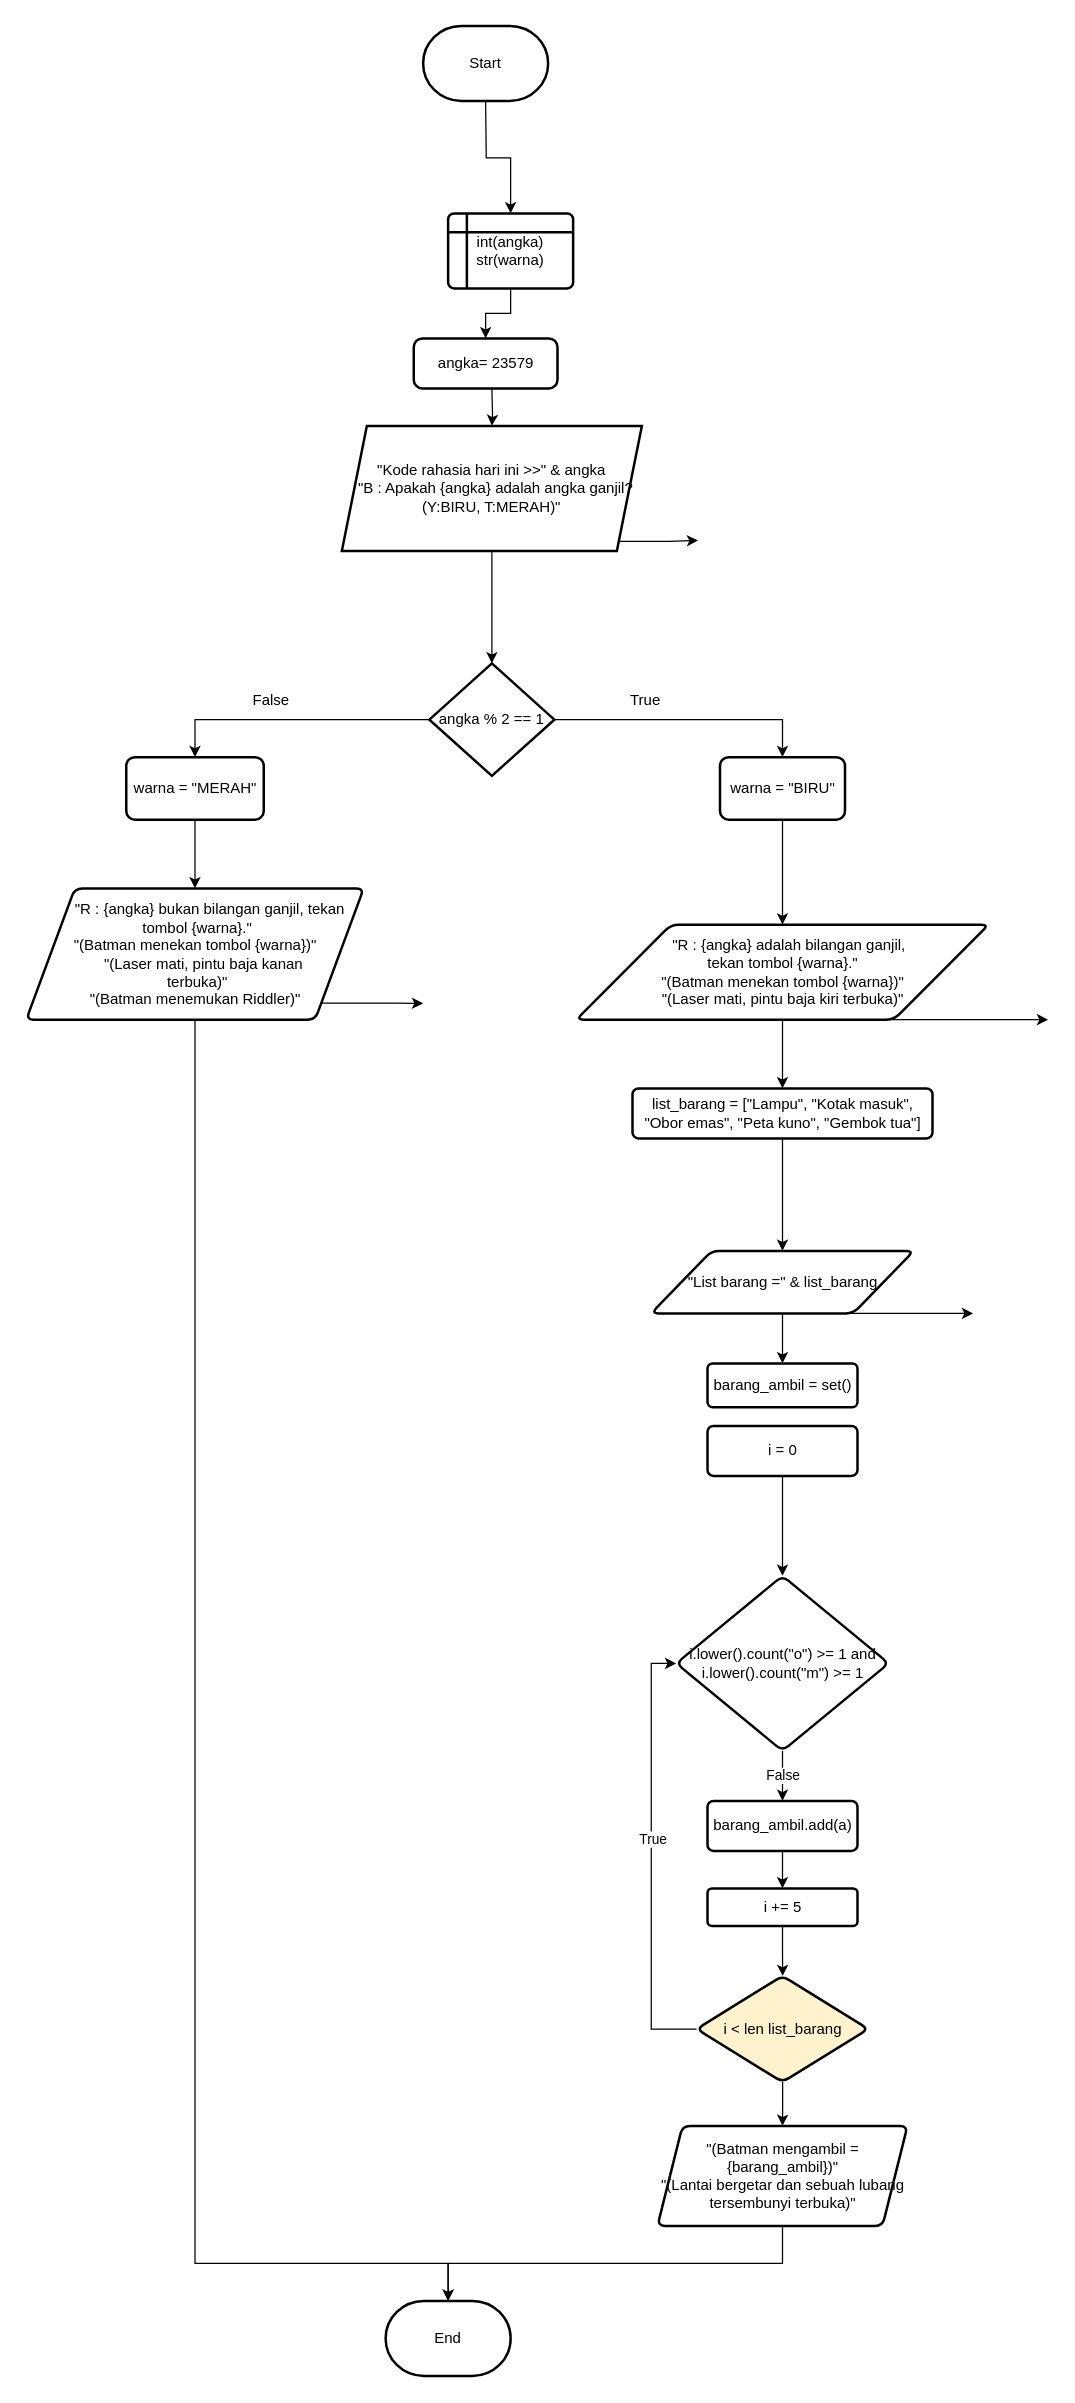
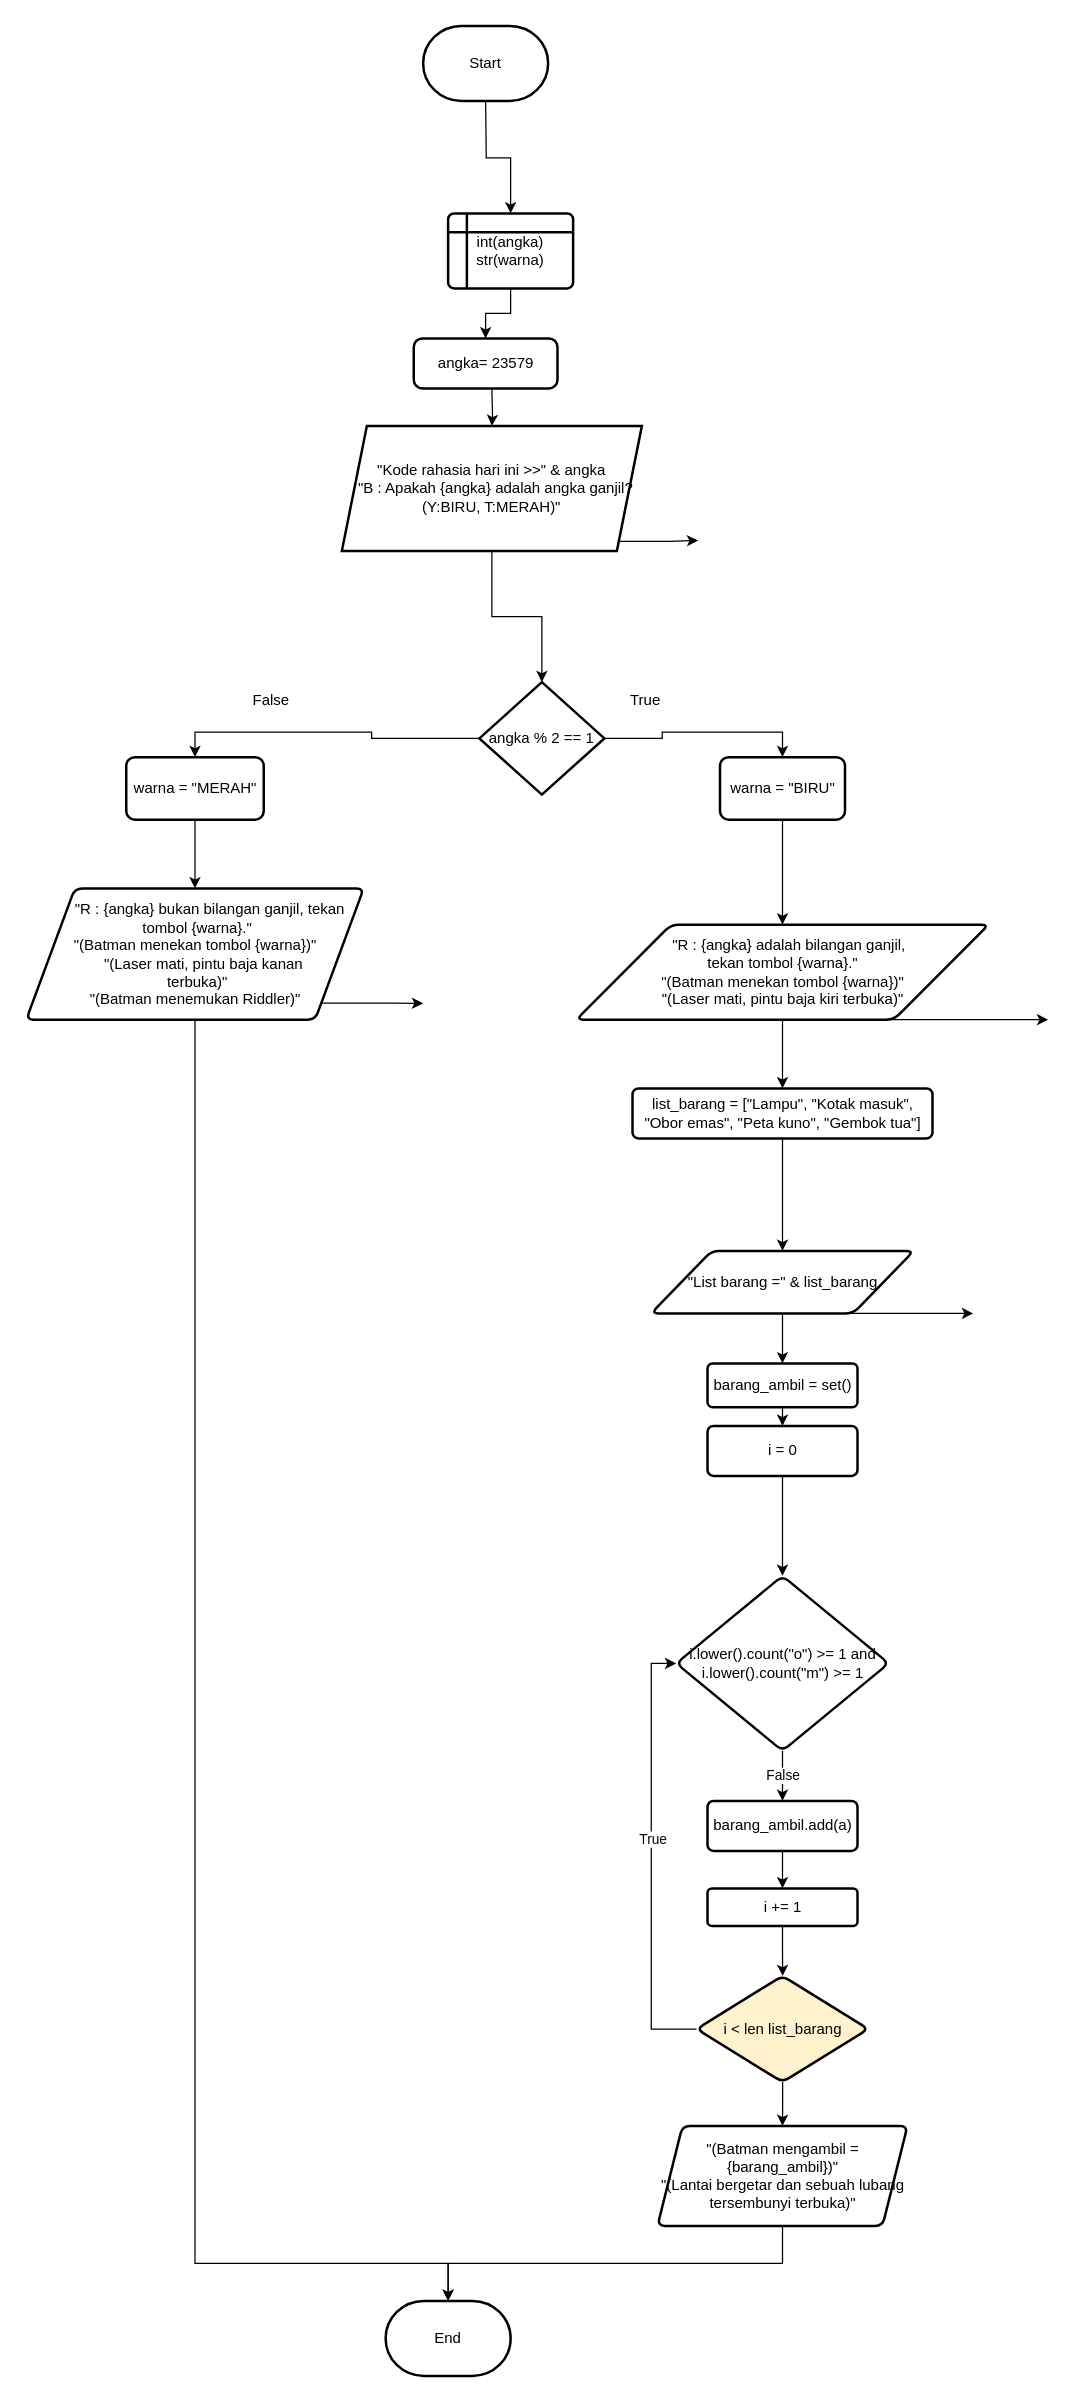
node "angka % 2 == 1": moved (492, 719) -> (542, 738)
edge "barang_ambil = set()" -> "i = 0": added
node "i += 5": label "i += 5" -> "i += 1"
